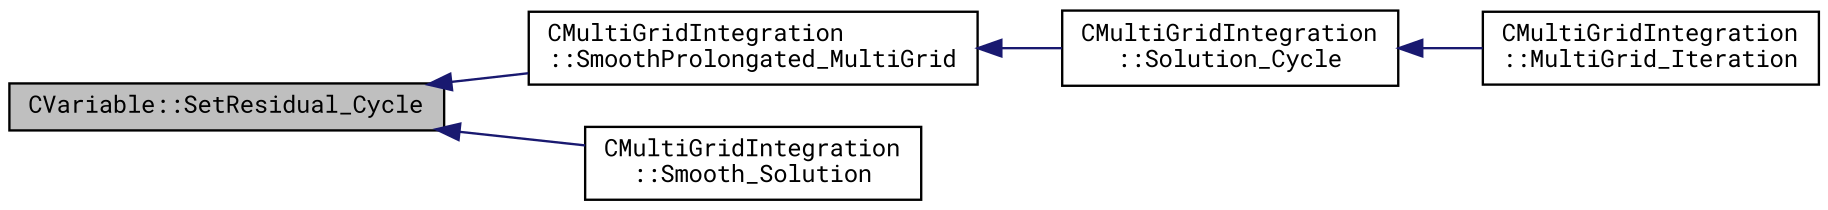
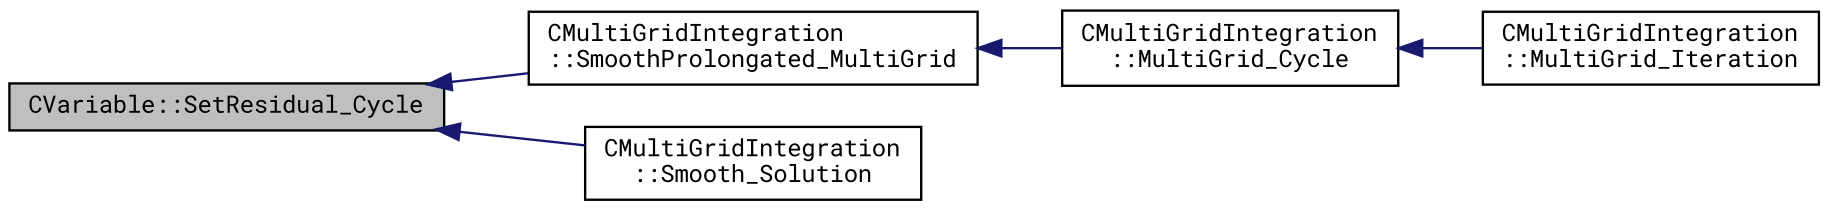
node "CMultiGridIntegration ::Solution_Cycle": label "CMultiGridIntegration ::Solution_Cycle" -> "CMultiGridIntegration ::MultiGrid_Cycle"
